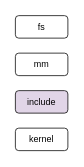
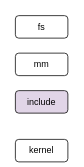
node "kernel": moved (42, 139) -> (42, 150)
